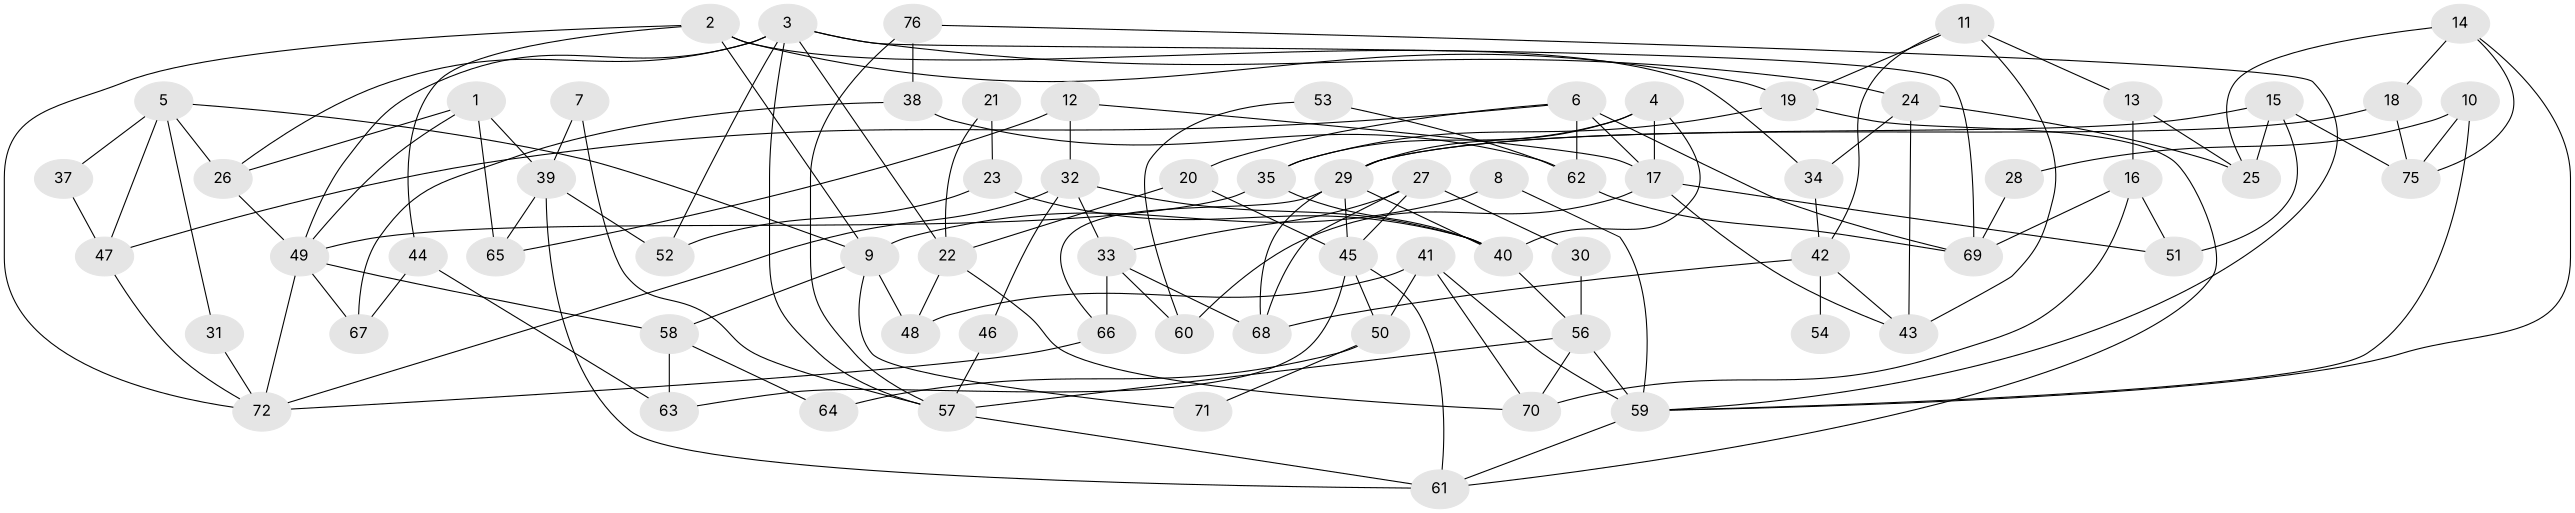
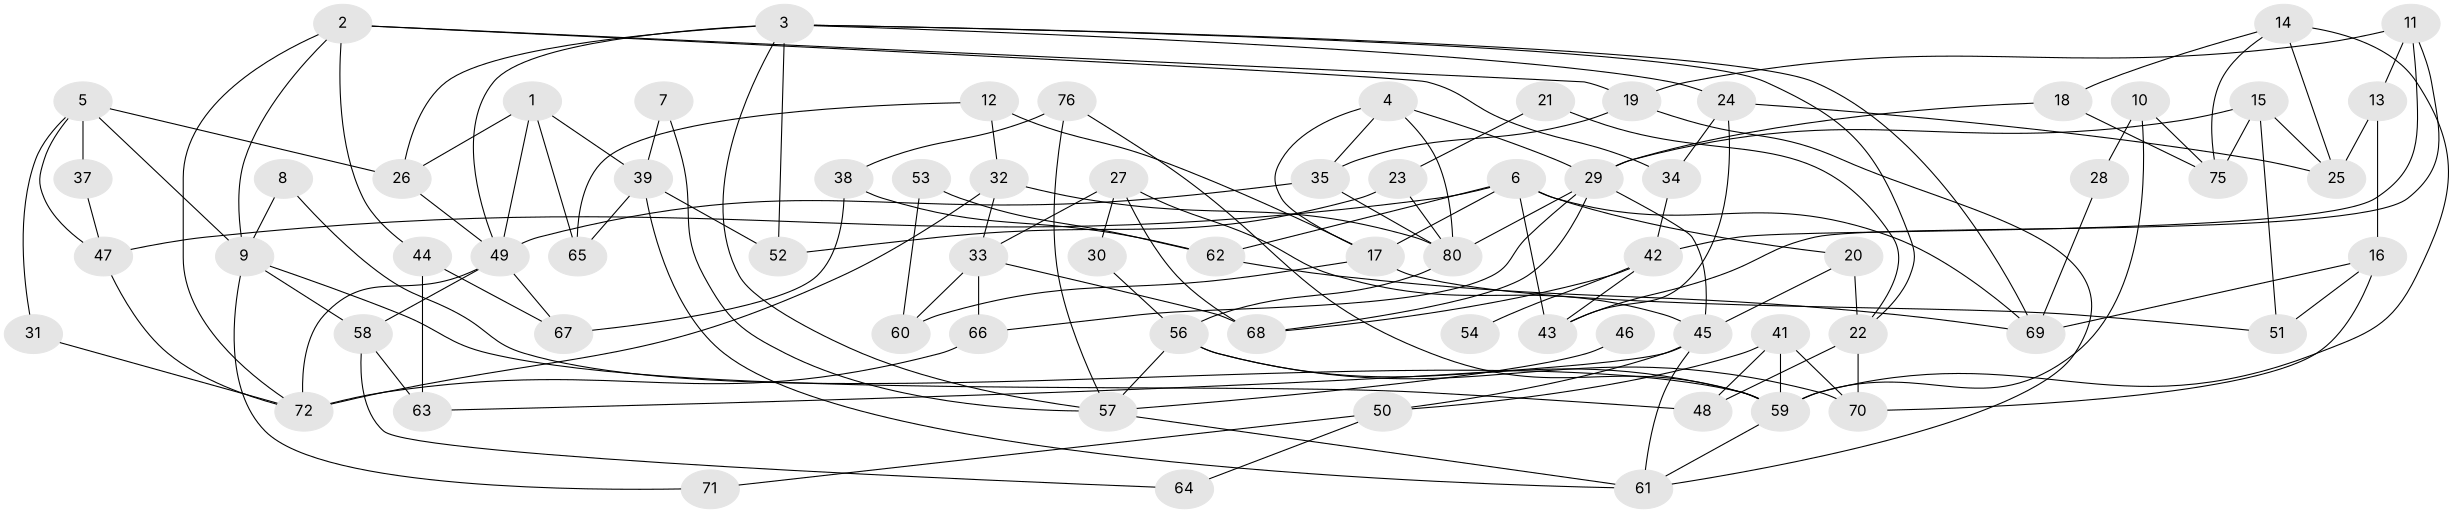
edge "32" -- "46": removed
node "40": label "40" -> "80"
edge "17" -- "43": now "6" -- "43"
